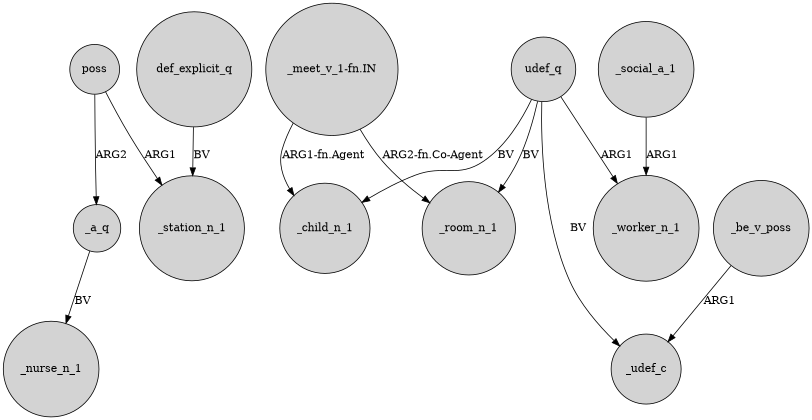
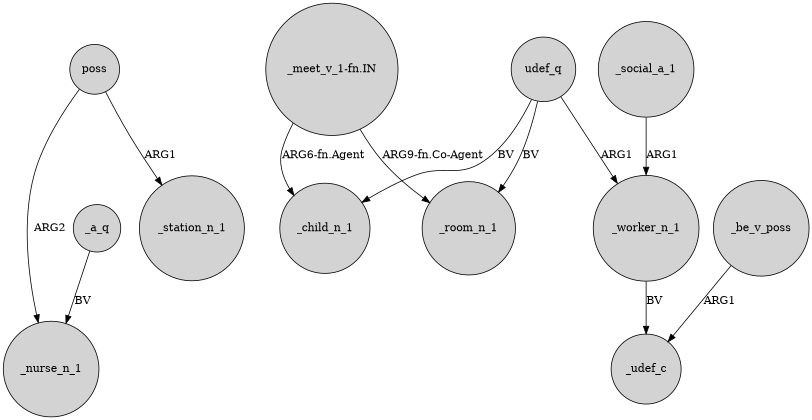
node "def_explicit_q": removed
edge "poss" -> "_a_q": now "poss" -> "_nurse_n_1"
edge "_meet_v_1-fn.IN" -> "_child_n_1": label "ARG1-fn.Agent" -> "ARG6-fn.Agent"
edge "_meet_v_1-fn.IN" -> "_room_n_1": label "ARG2-fn.Co-Agent" -> "ARG9-fn.Co-Agent"
edge "udef_q" -> "_udef_c": now "_worker_n_1" -> "_udef_c"
